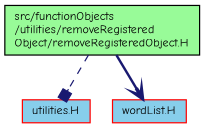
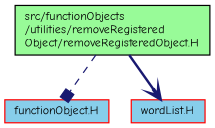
node "utilities.H": label "utilities.H" -> "functionObject.H"
